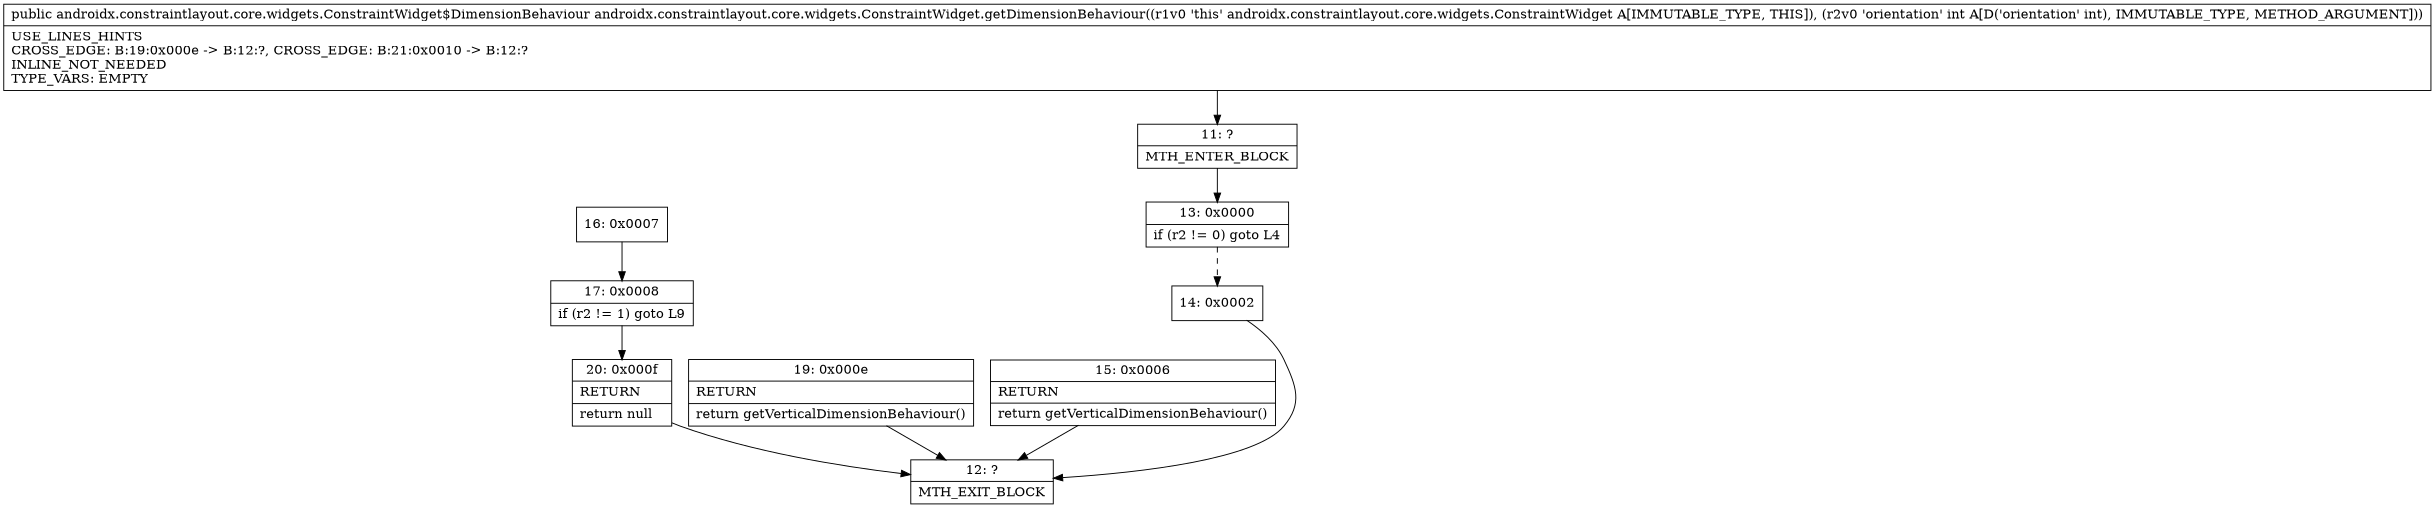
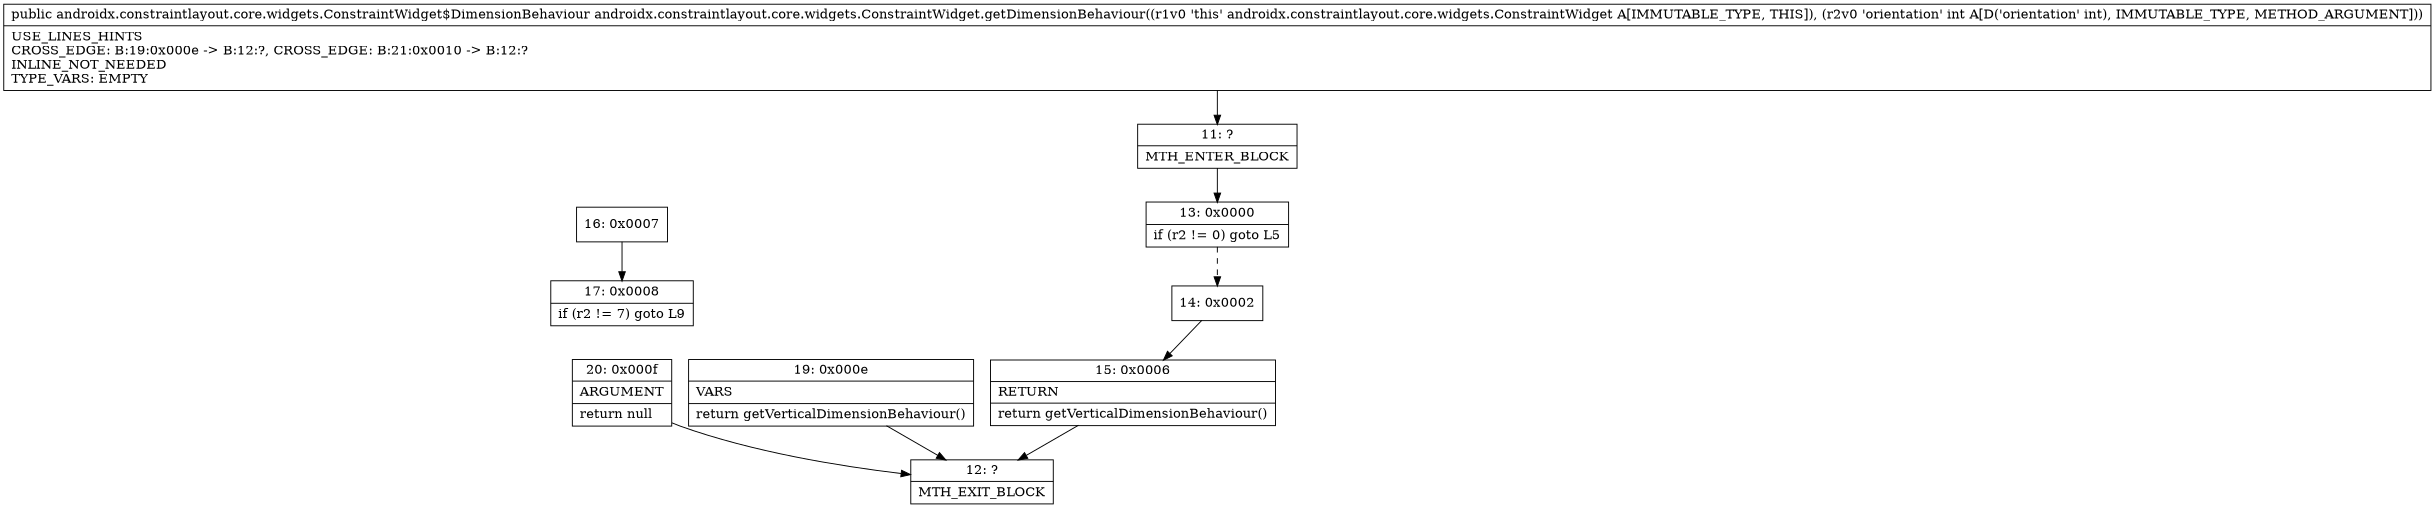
node "13: 0x0000": text "if (r2 != 0) goto L4" -> "if (r2 != 0) goto L5"
node "17: 0x0008": text "if (r2 != 1) goto L9" -> "if (r2 != 7) goto L9"
edge "17: 0x0008" -> "20: 0x000f": removed
node "20: 0x000f": text "RETURN" -> "ARGUMENT"
node "19: 0x000e": text "RETURN" -> "VARS"
edge "14: 0x0002" -> "12: ?": now "14: 0x0002" -> "15: 0x0006"
